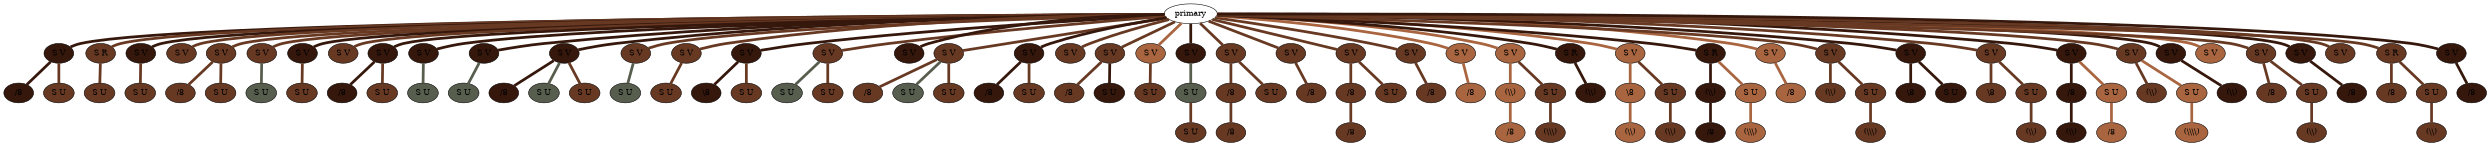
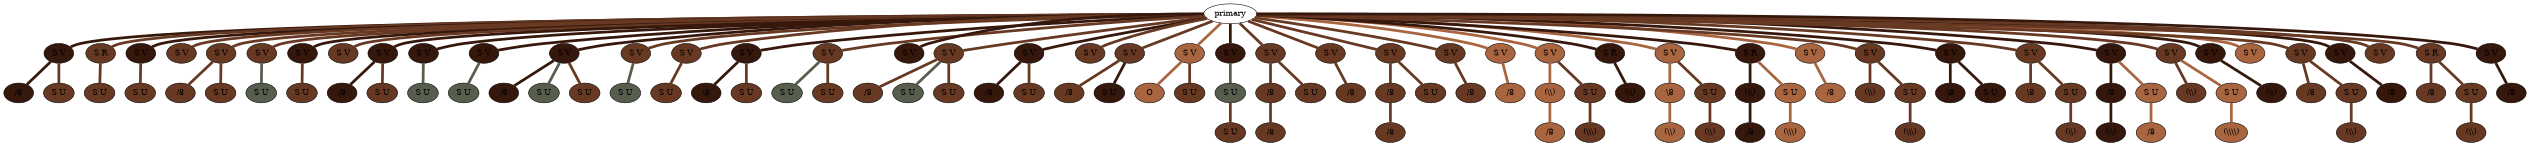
node "O": added
